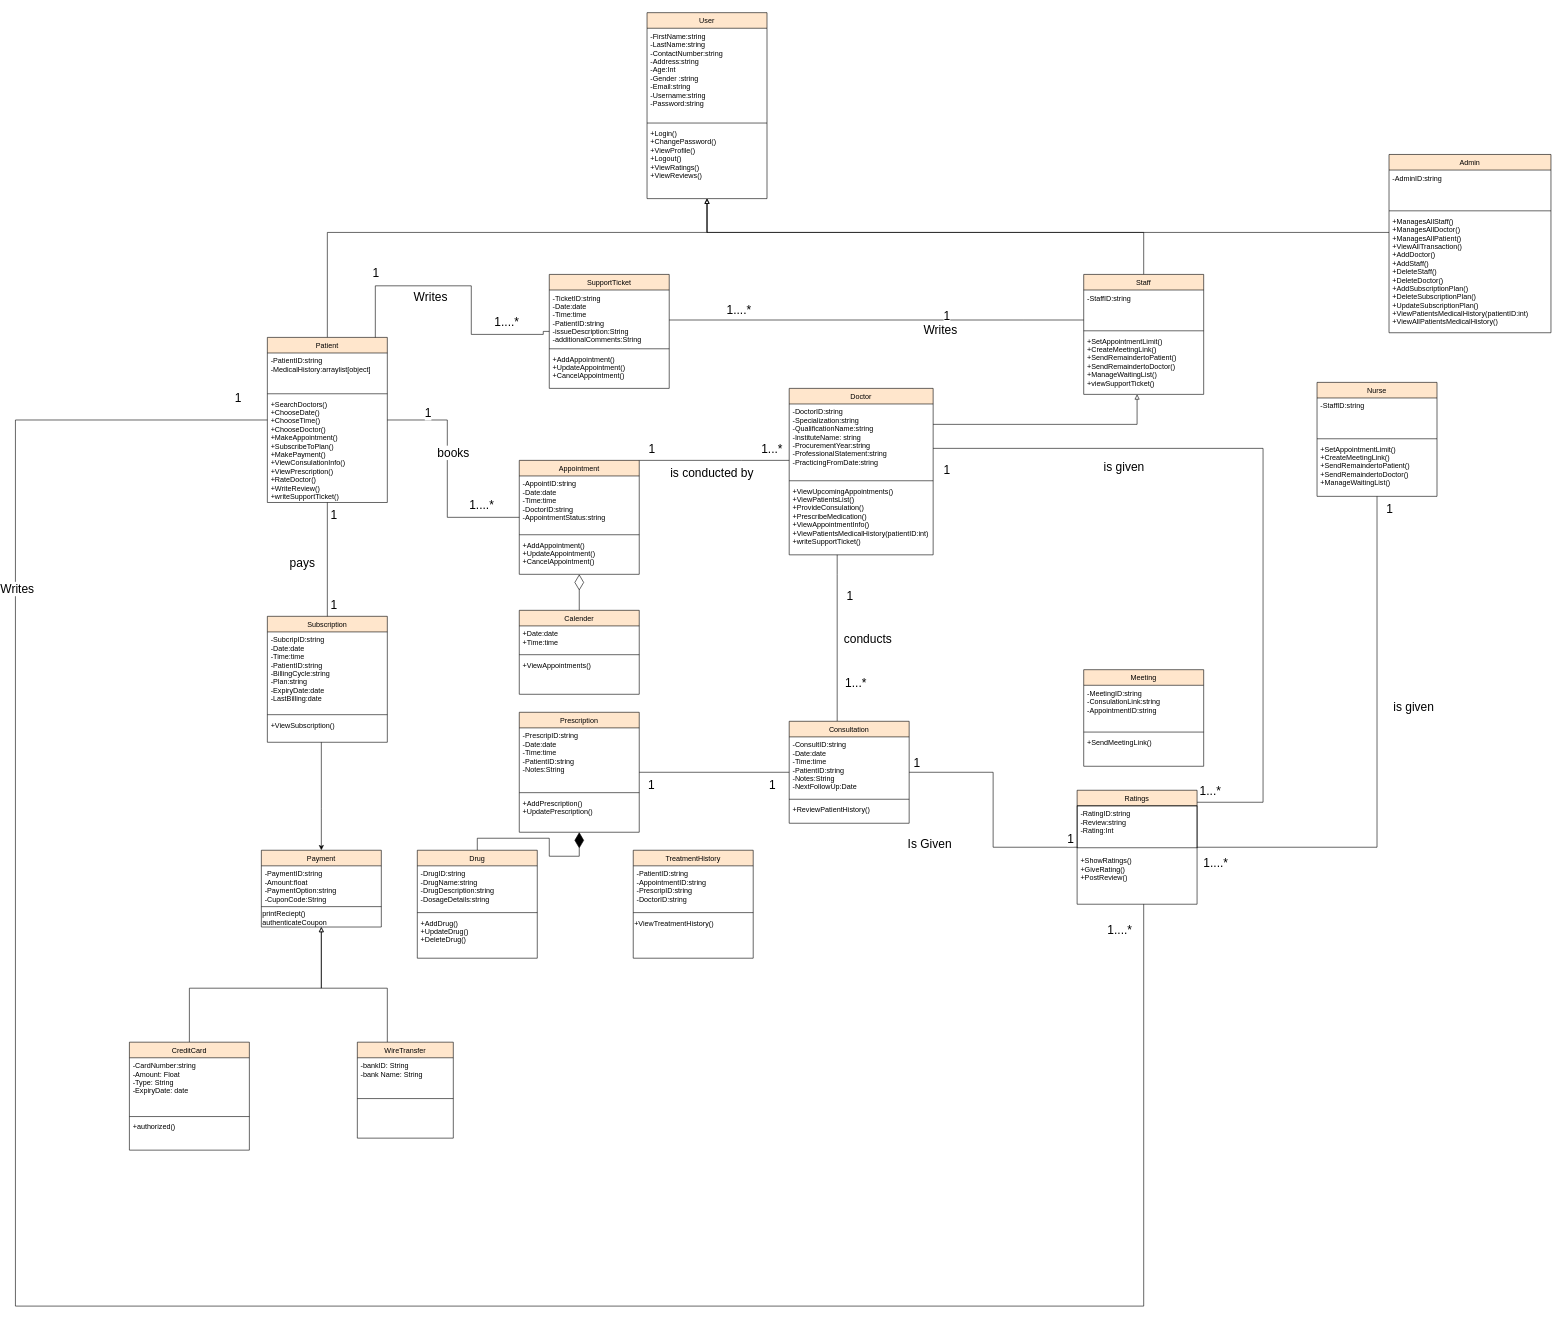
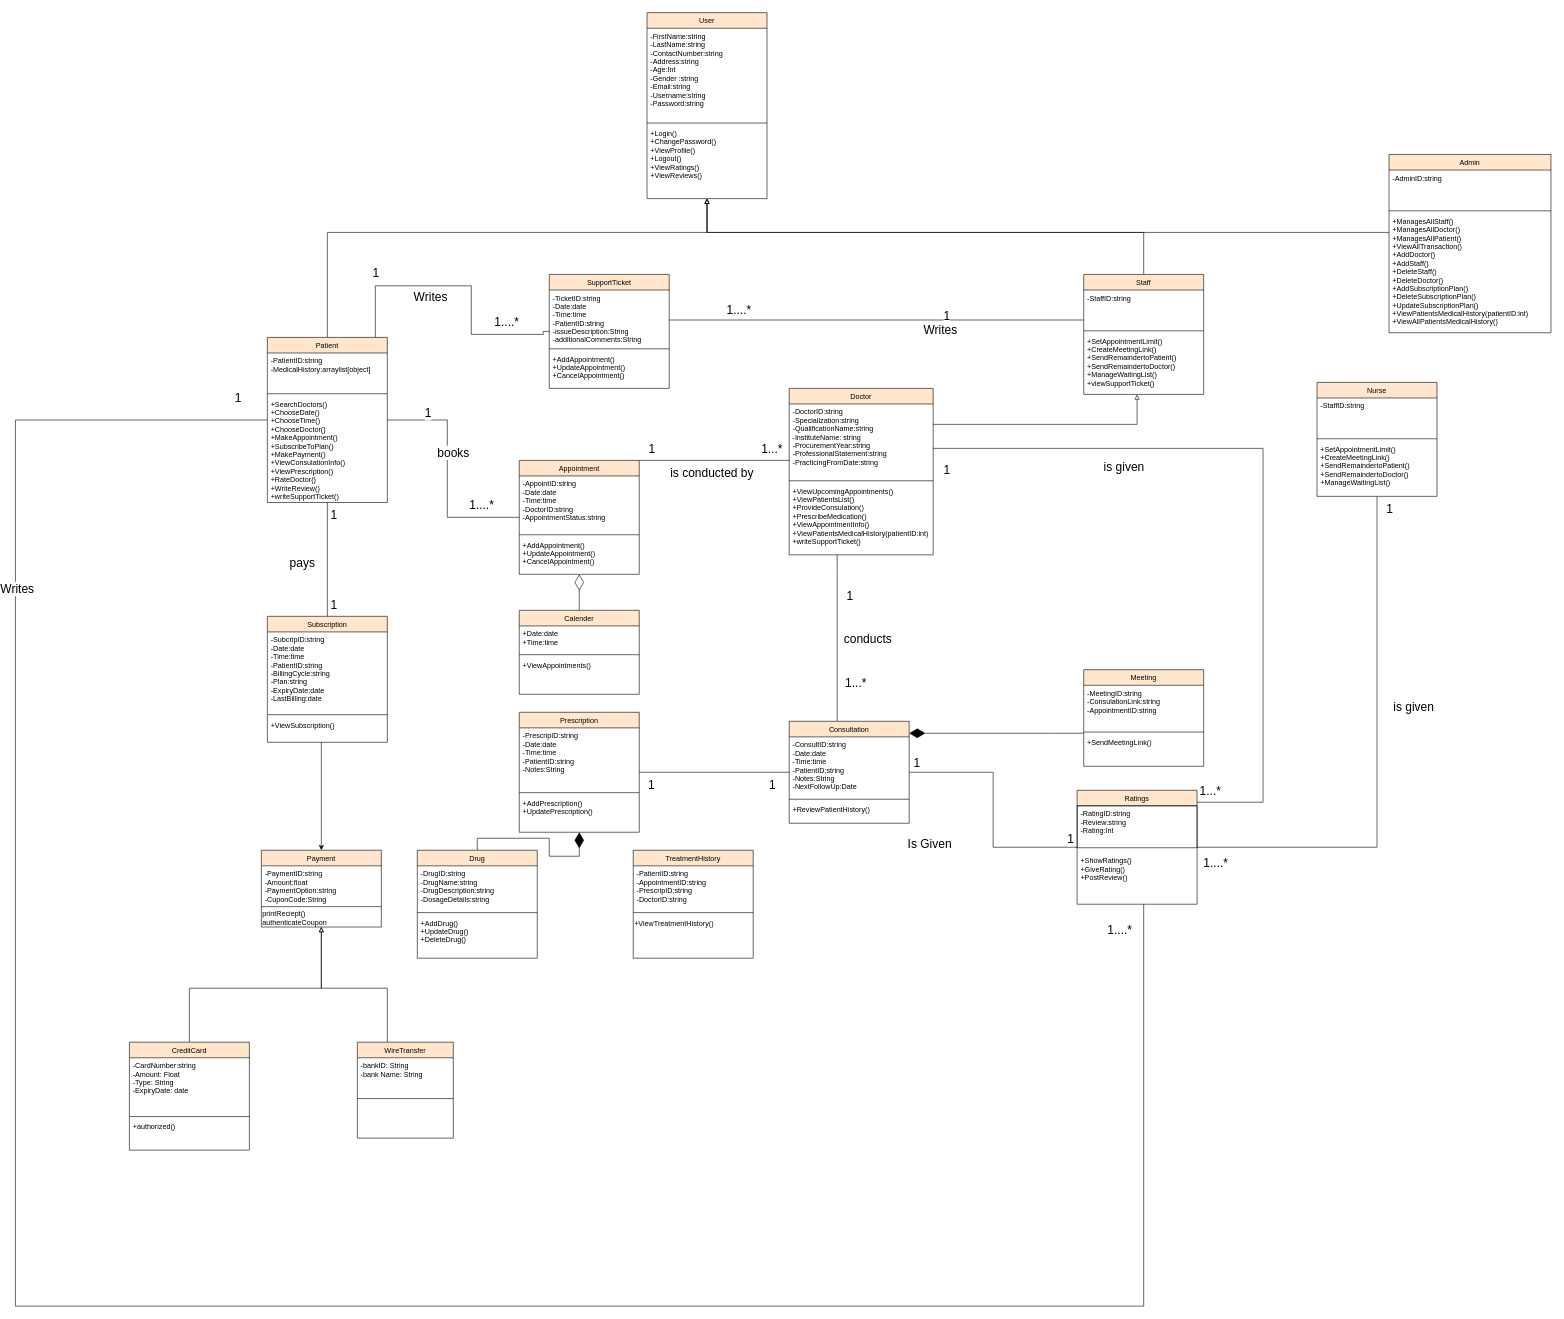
edge "Meeting" -> "Consultation": added
